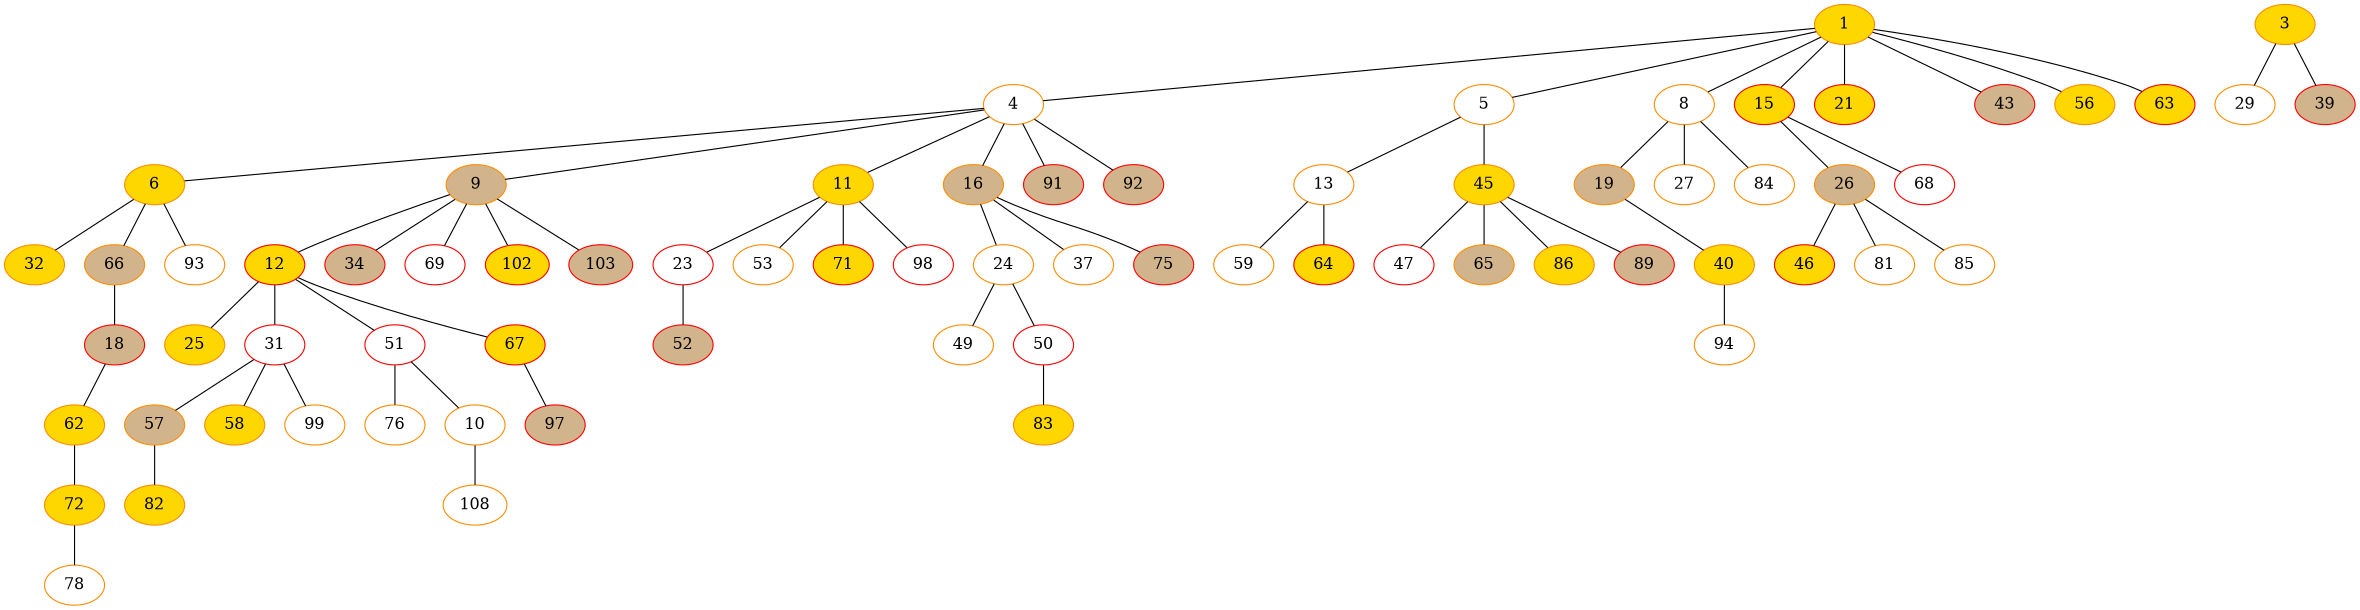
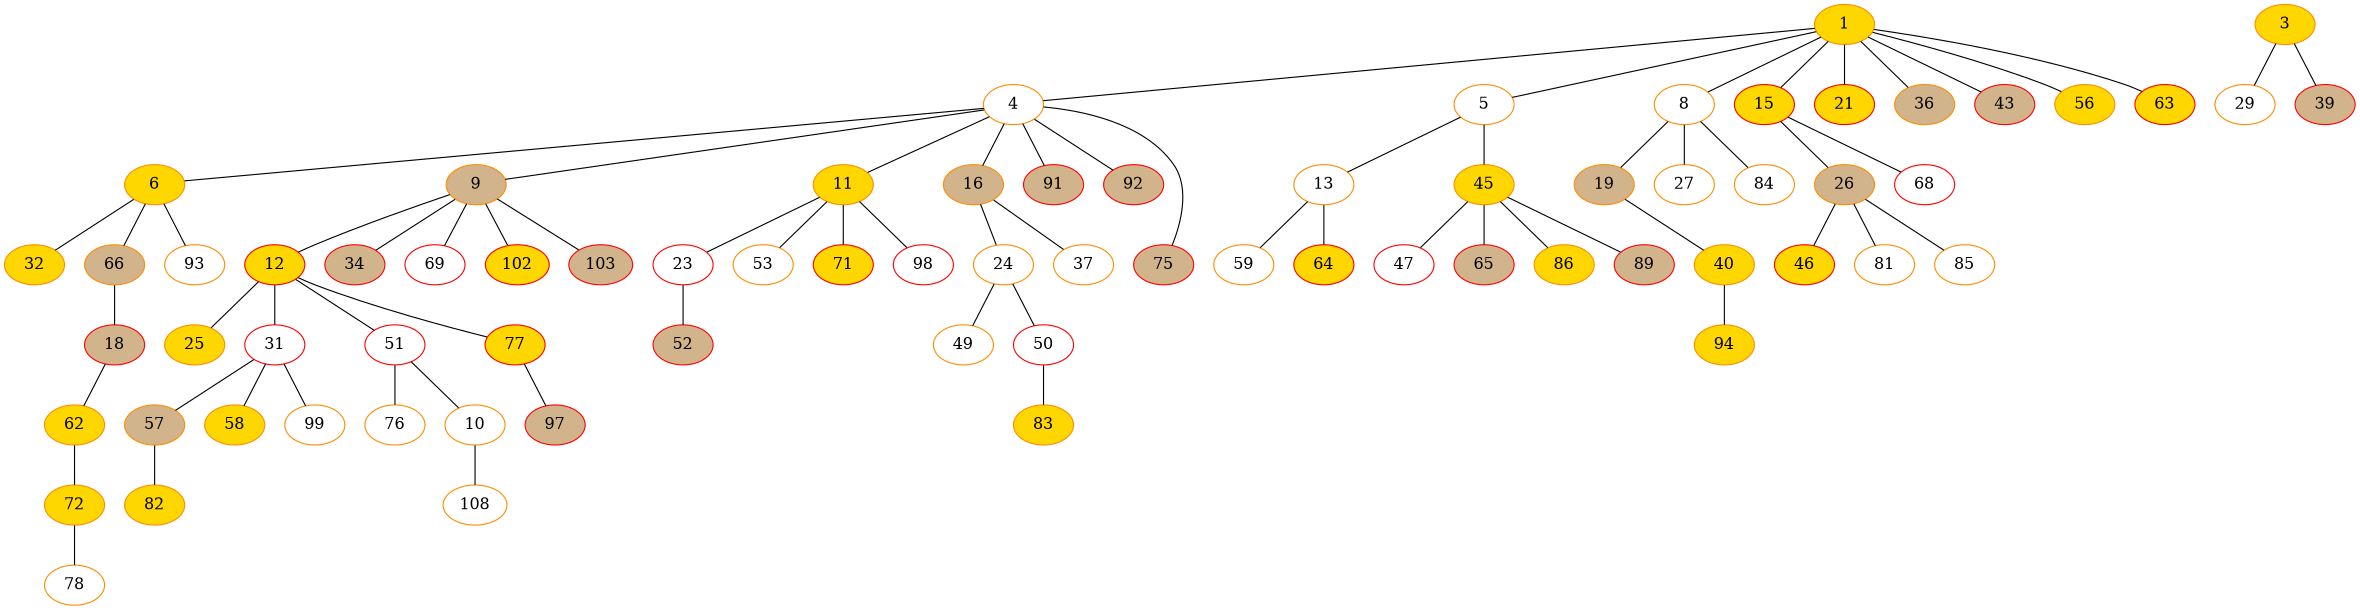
node "36": added
edge "16" -- "75": now "4" -- "75"
node "65": color darkorange -> red
node "67": label "67" -> "77"
node "94": fillcolor white -> gold
